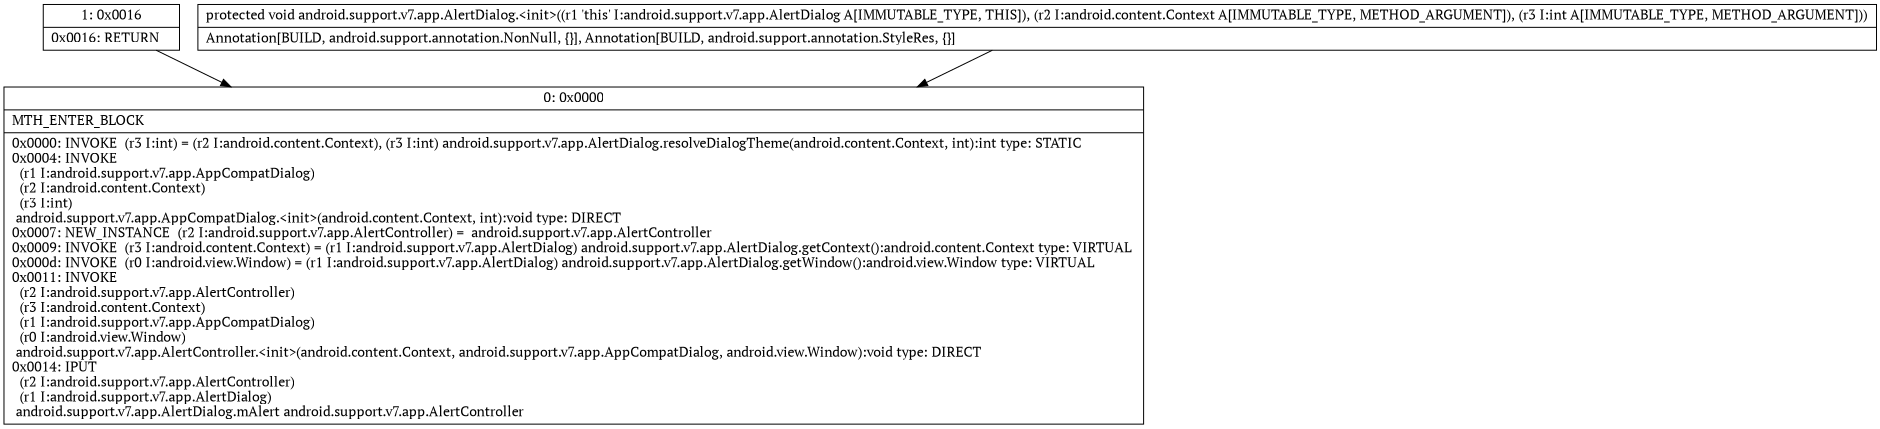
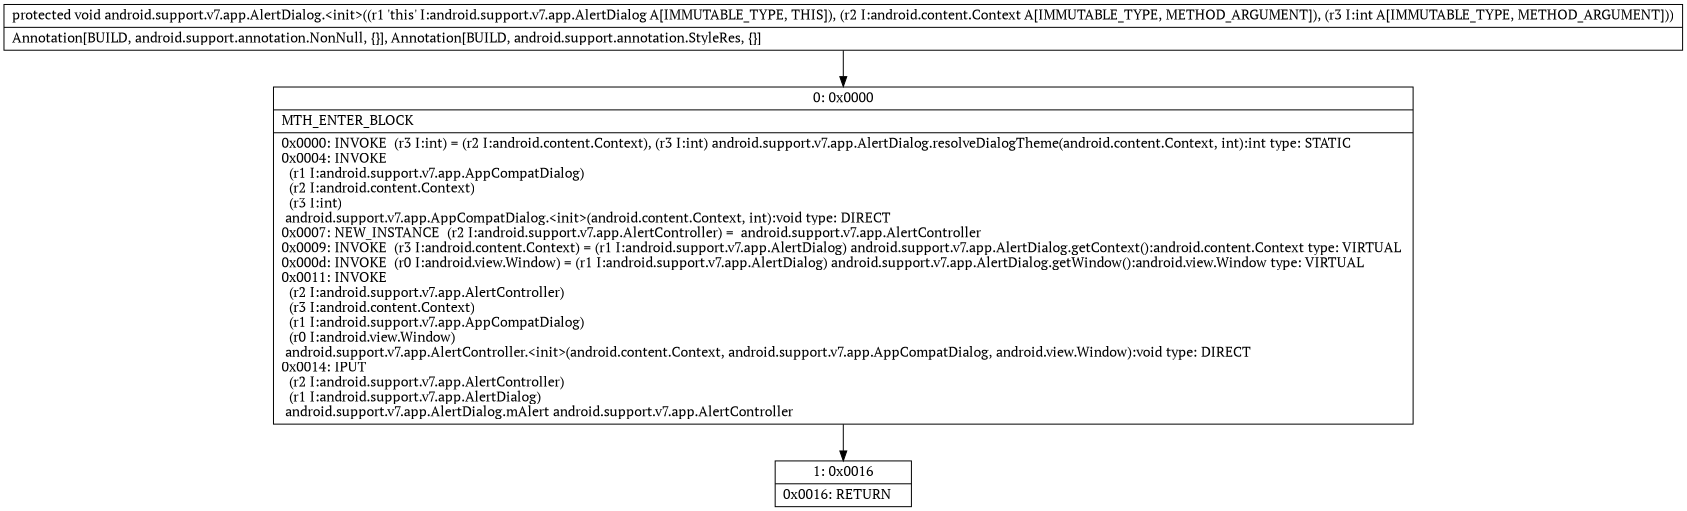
edge "1: 0x0016" -> "0: 0x0000": reversed
